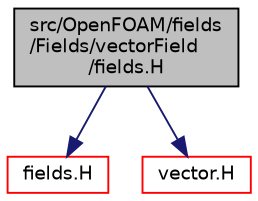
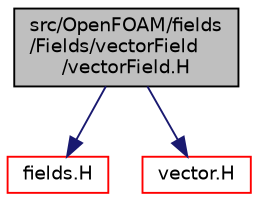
node "src/OpenFOAM/fields /Fields/vectorField /fields.H": label "src/OpenFOAM/fields /Fields/vectorField /fields.H" -> "src/OpenFOAM/fields /Fields/vectorField /vectorField.H"
